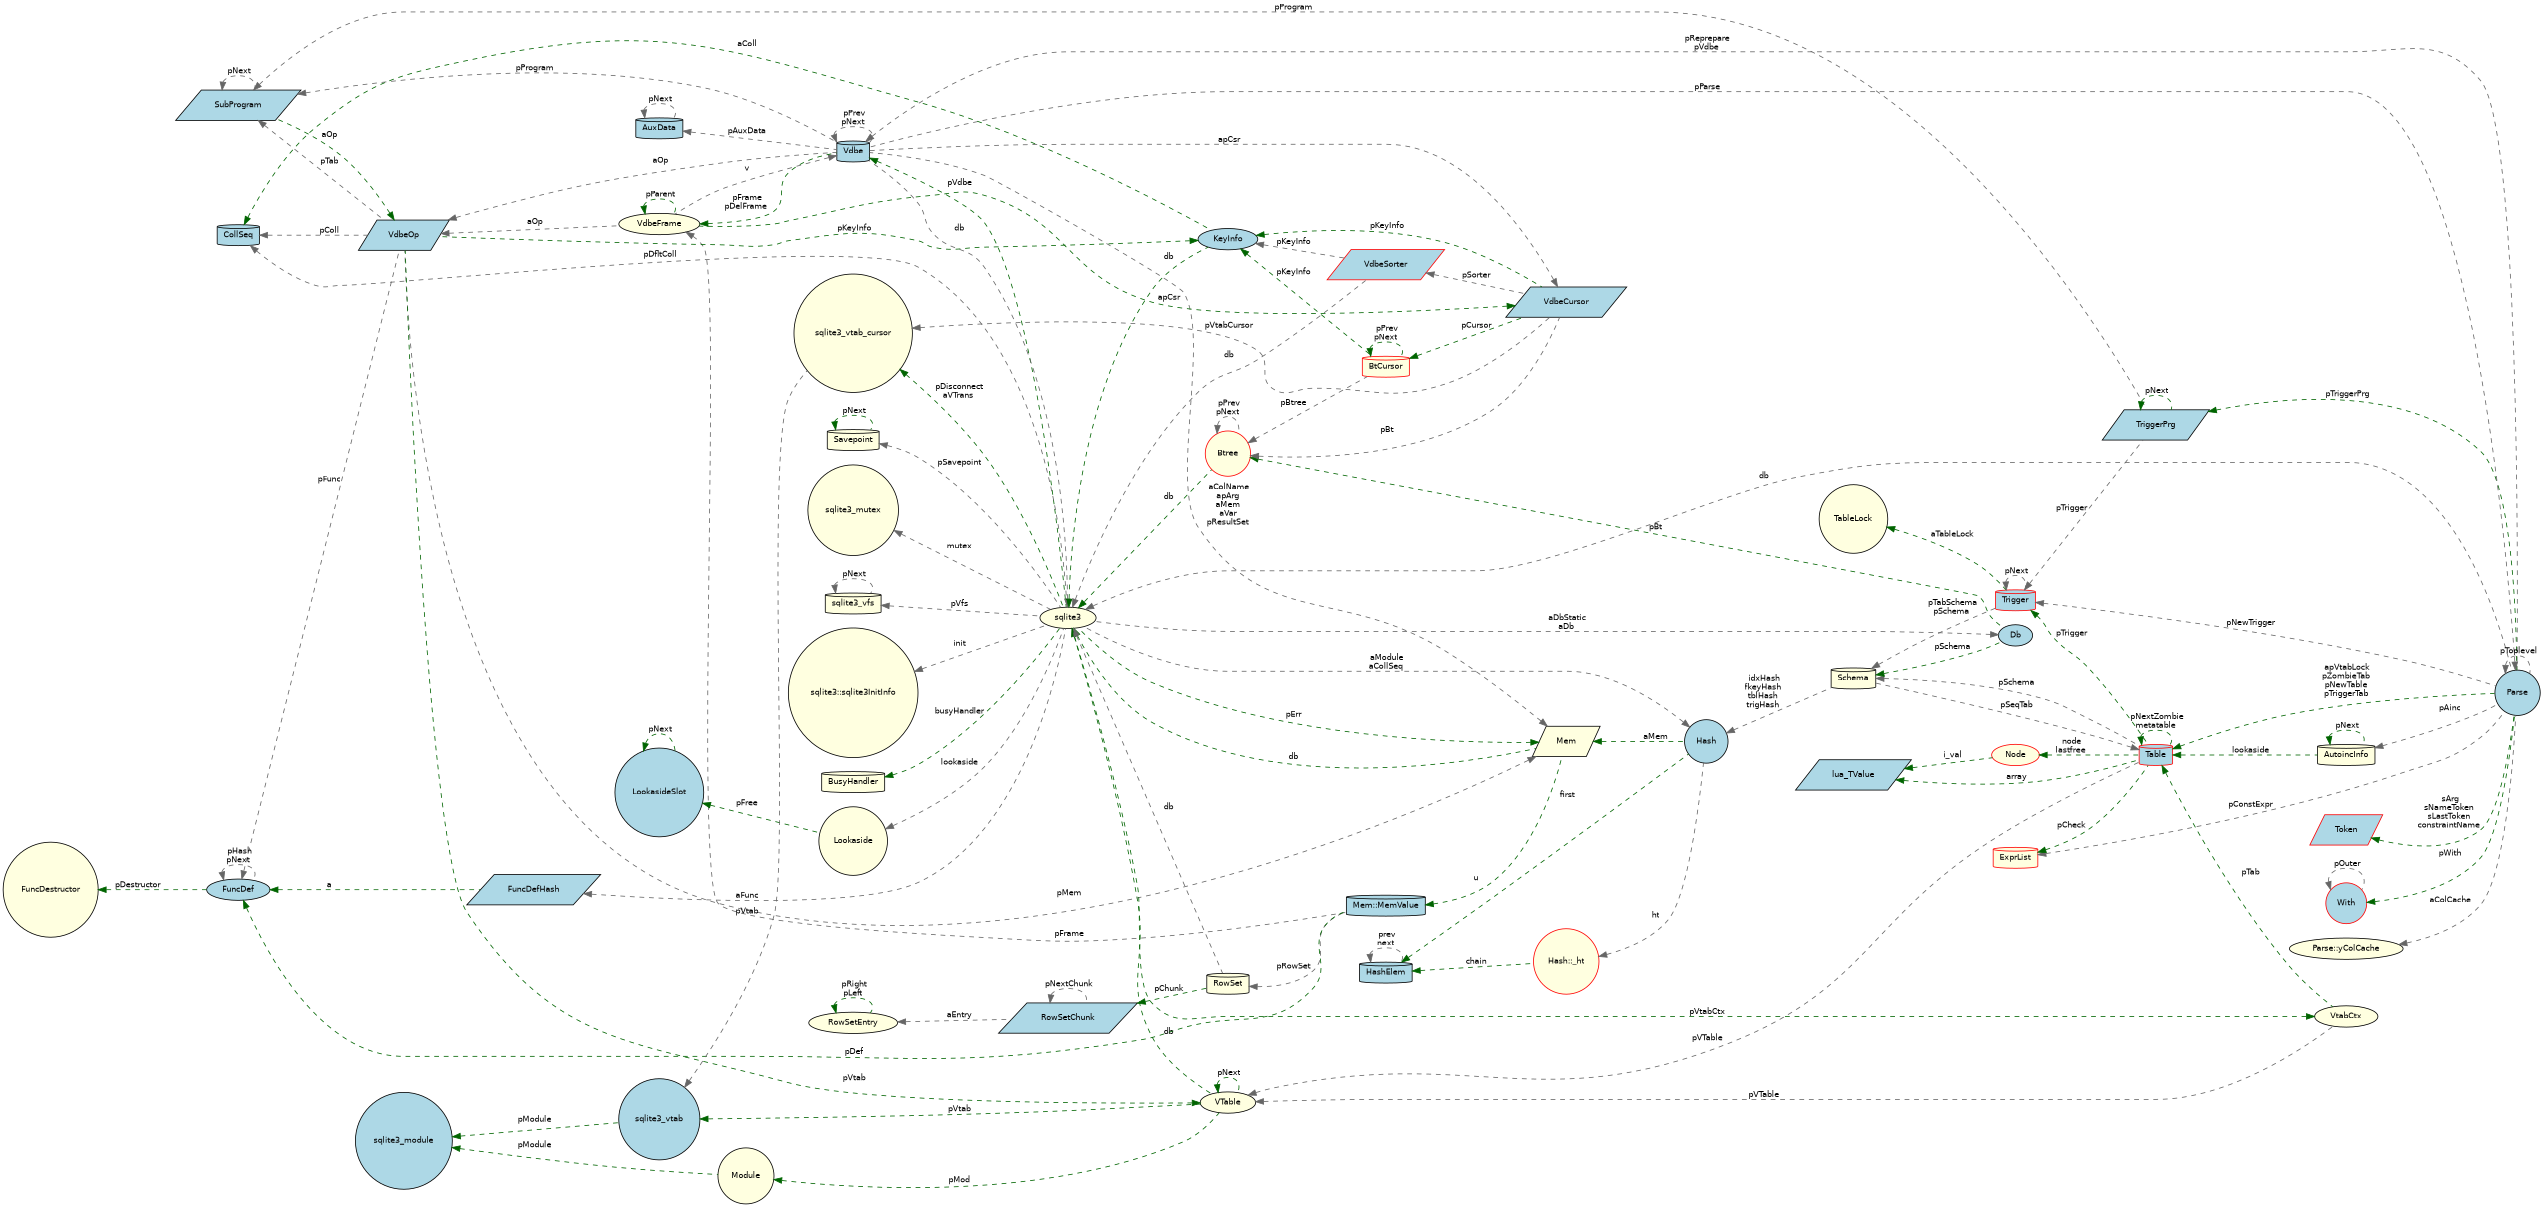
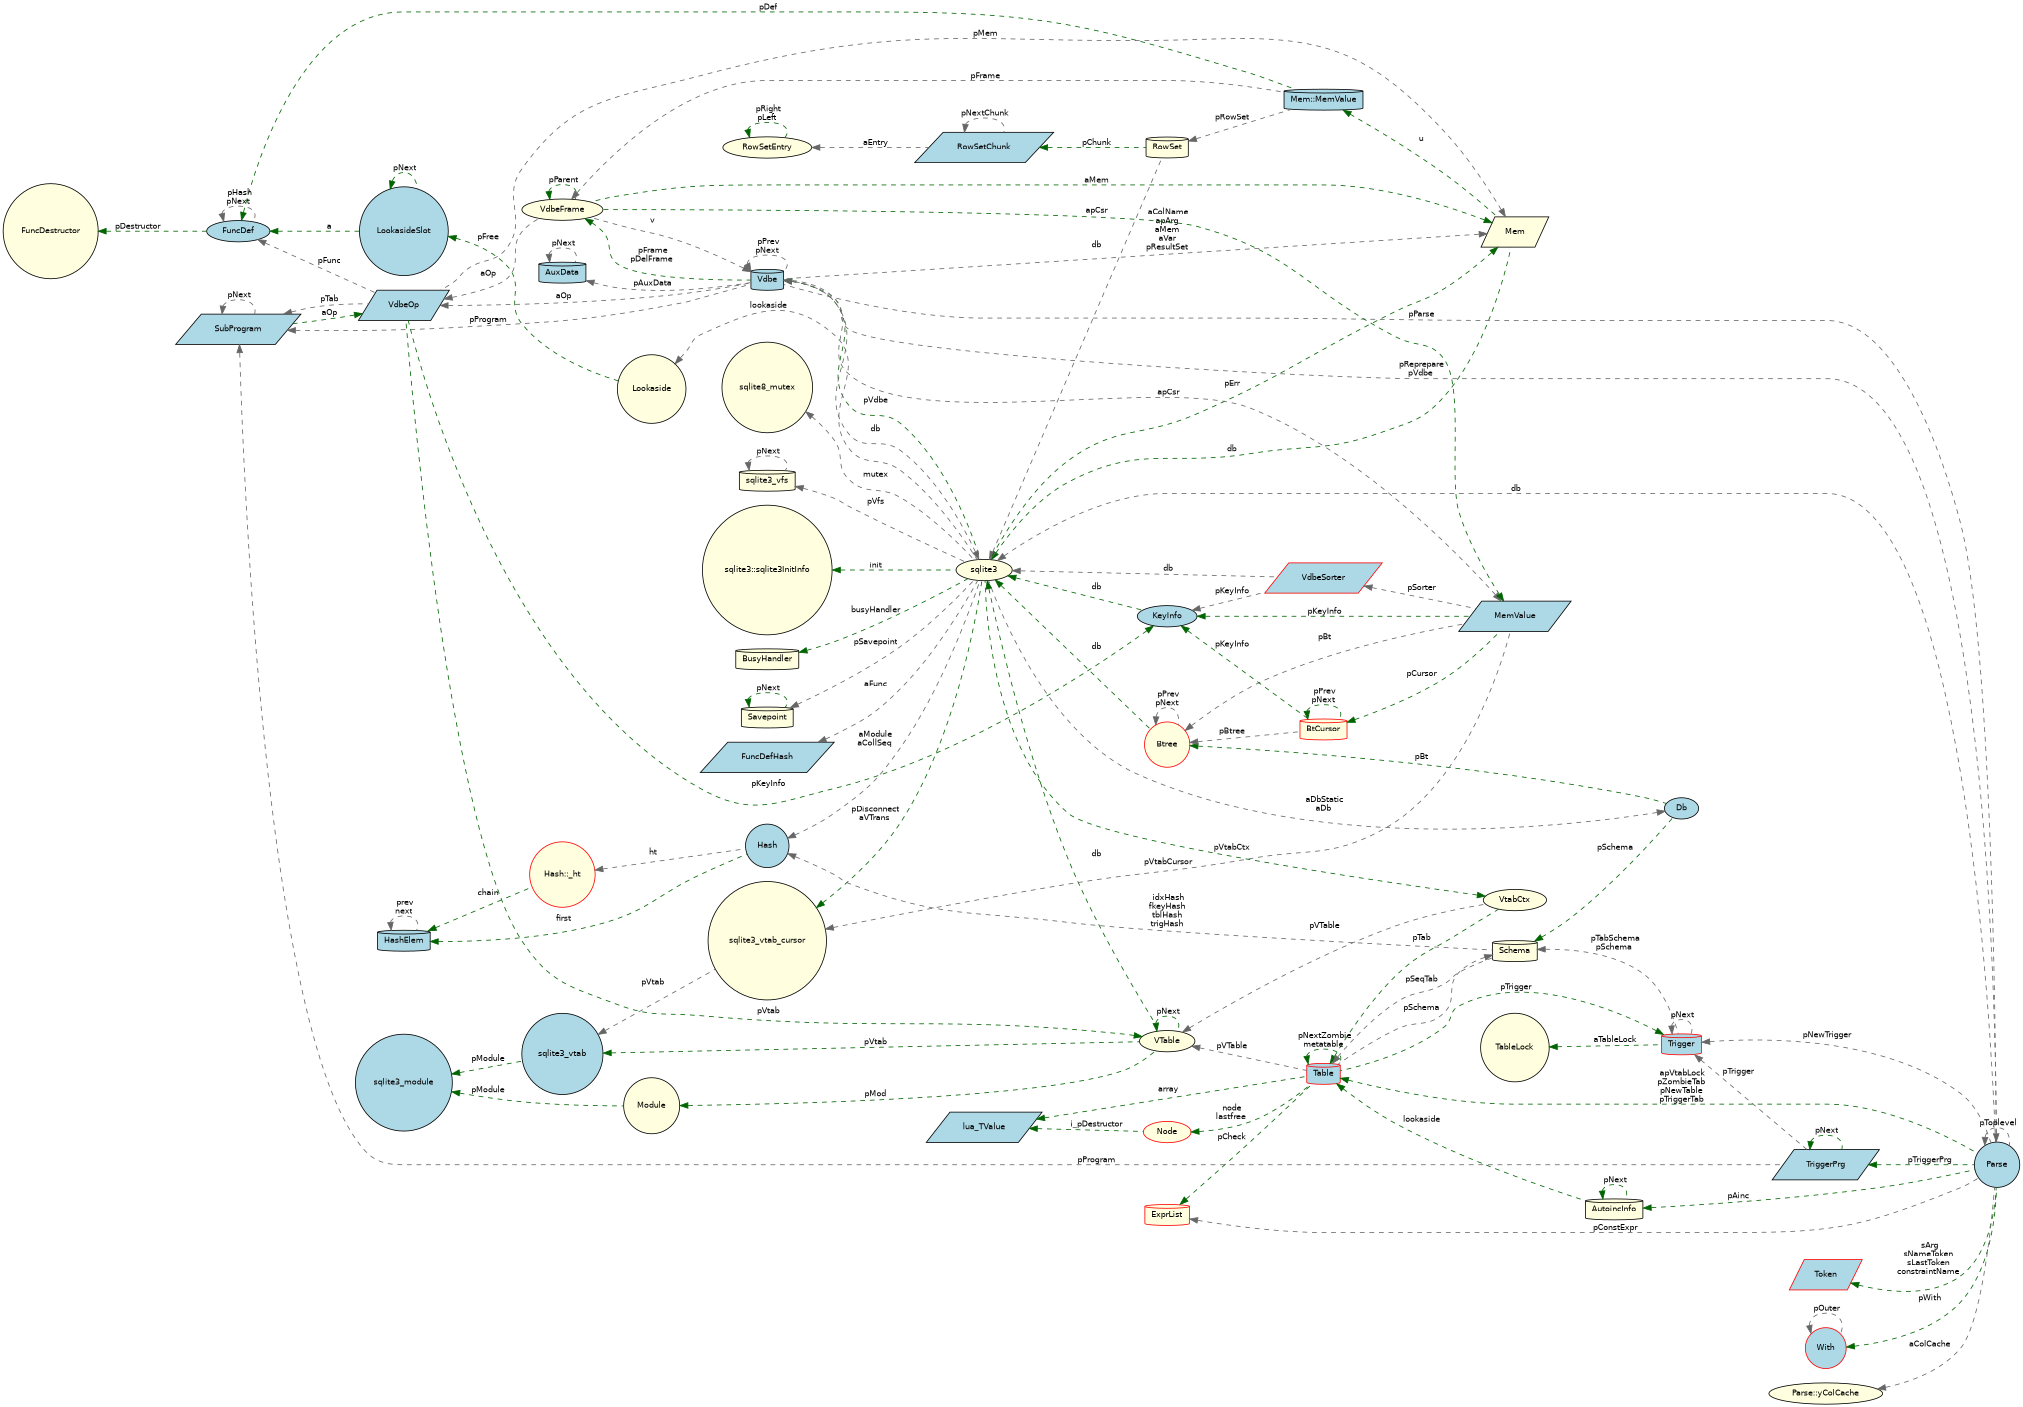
node "CollSeq": removed
node "VdbeCursor": label "VdbeCursor" -> "MemValue"
node "sqlite3_mutex": label "sqlite3_mutex" -> "sqlite8_mutex"
edge "sqlite3" -> "sqlite3::sqlite3InitInfo": color gray40 -> darkgreen
edge "Parse" -> "AutoincInfo": color gray40 -> darkgreen
edge "Hash" -> "Mem": now "VdbeFrame" -> "Mem"
edge "Node" -> "lua_TValue": label " i_val" -> " i_pDestructor"
edge "FuncDefHash" -> "FuncDef": now "LookasideSlot" -> "FuncDef"
